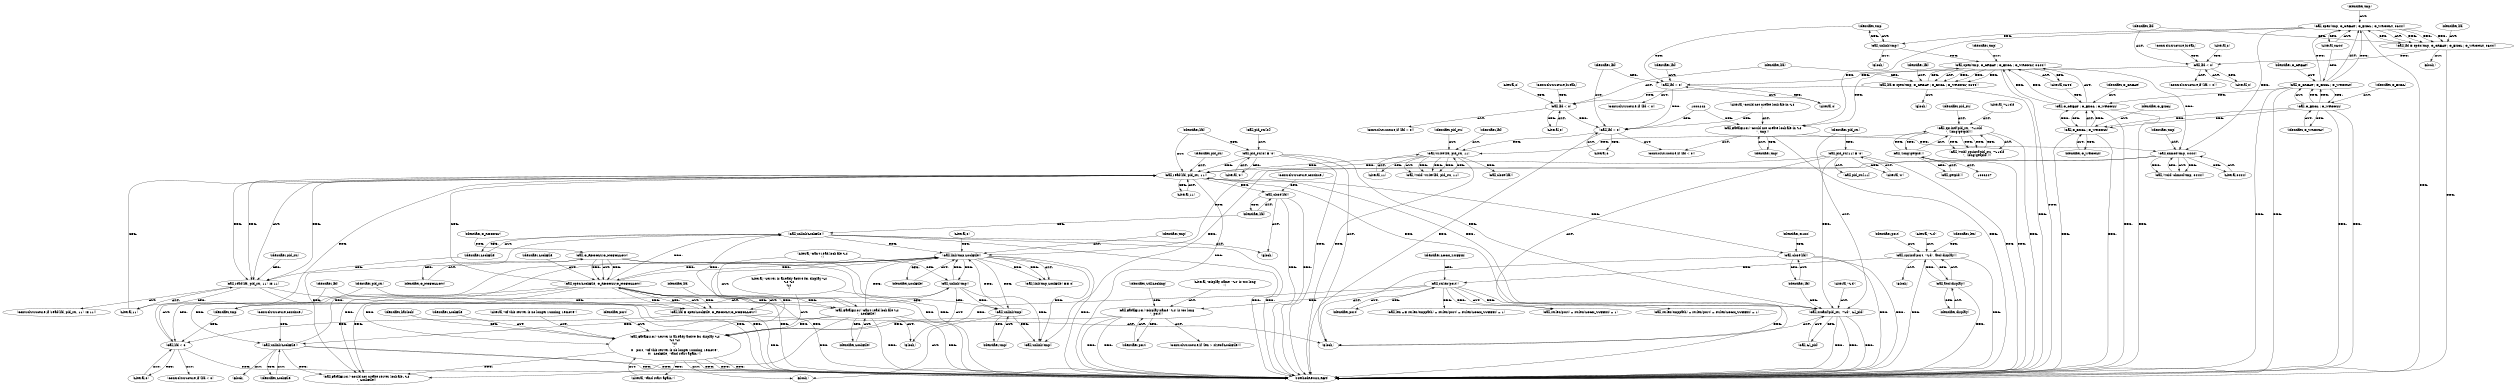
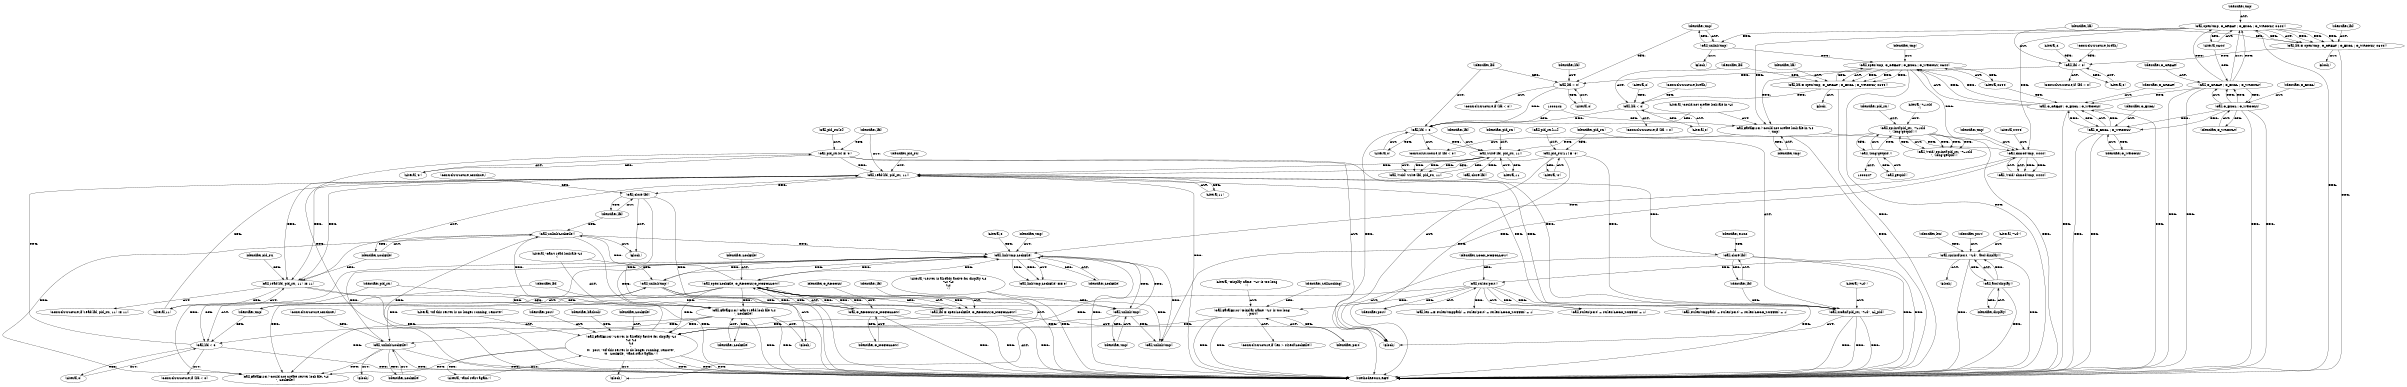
edge "(Call,chmod(tmp, 0444))" -> "(Literal,0444)": removed, label "CFG:"
edge "(Call,pid_str[11] = '0')" -> "(Call,pid_str[11])": reversed
edge "(Call,pid_str[11] = '0')" -> "(Call,read(lfd, pid_str, 11))": label "DDG: " -> "CFG: "
edge "(Call,(void) chmod(tmp, 0444))" -> "(Call,chmod(tmp, 0444))": label "CFG: " -> "AST: "
edge "(Call,open(LockFile, O_RDONLY|O_NOFOLLOW))" -> "(Call,read(lfd, pid_str, 11))": now "(Call,open(LockFile, O_RDONLY|O_NOFOLLOW))" -> "(Call,O_RDONLY|O_NOFOLLOW)"
edge "(Call,write(lfd, pid_str, 11))" -> "(MethodReturn,RET)": removed, label "DDG:"
edge "(Identifier,O_RDONLY)" -> "(Call,O_RDONLY|O_NOFOLLOW)": label "DDG: " -> "AST: "
node "(Identifier,LOCK_SUFFIX)": label "(Identifier,LOCK_SUFFIX)" -> "(Identifier,LOCK_NOFOLLOW)"
node "(Call,&l_pid)": removed
edge "(Call,(long)getpid())" -> "(MethodReturn,RET)": removed, label "DDG:"
